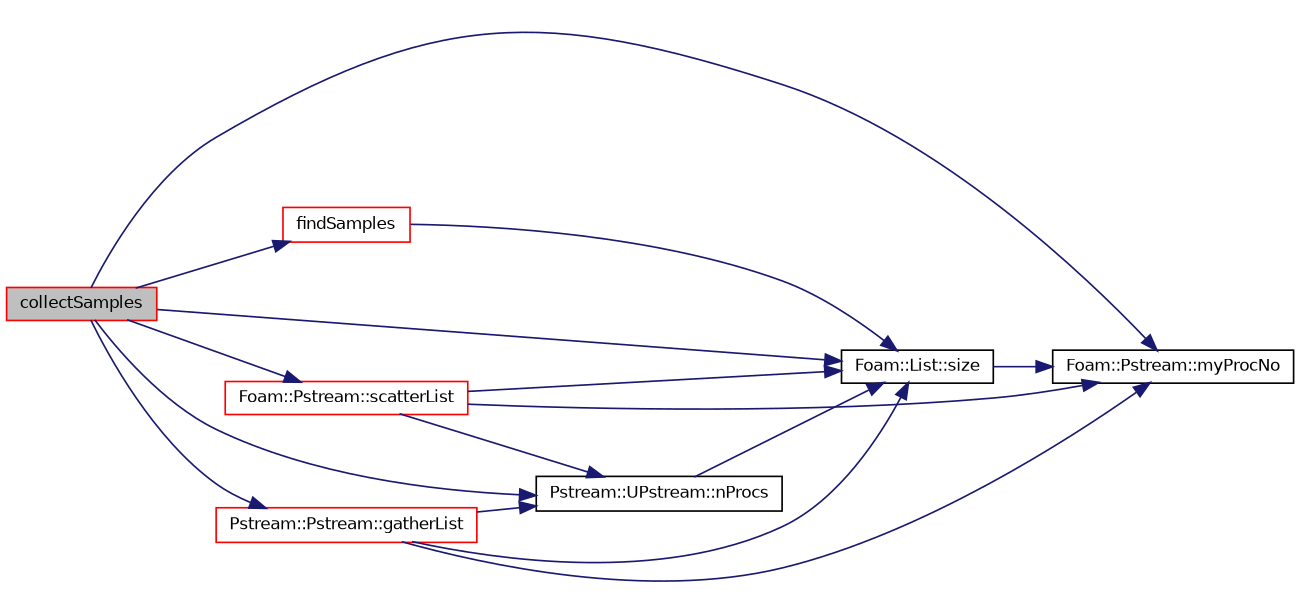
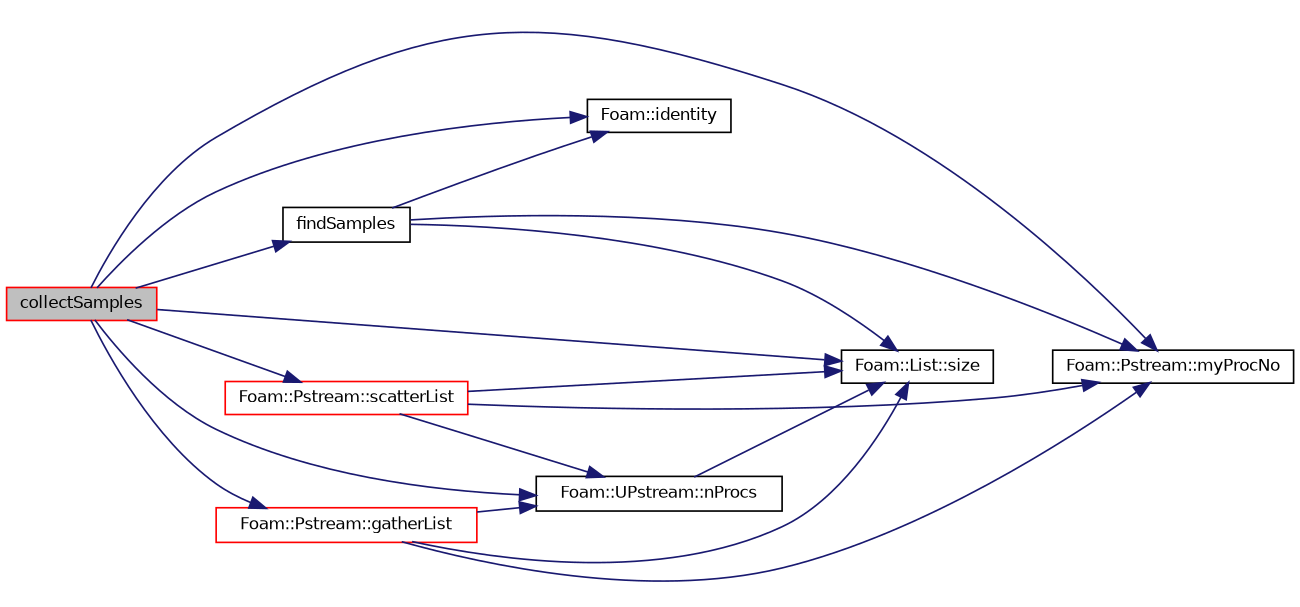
node "Foam::identity": added
node "findSamples": color red -> black
edge "Foam::List::size" -> "Foam::Pstream::myProcNo": now "findSamples" -> "Foam::Pstream::myProcNo"
node "Pstream::UPstream::nProcs": label "Pstream::UPstream::nProcs" -> "Foam::UPstream::nProcs"
node "Pstream::Pstream::gatherList": label "Pstream::Pstream::gatherList" -> "Foam::Pstream::gatherList"
